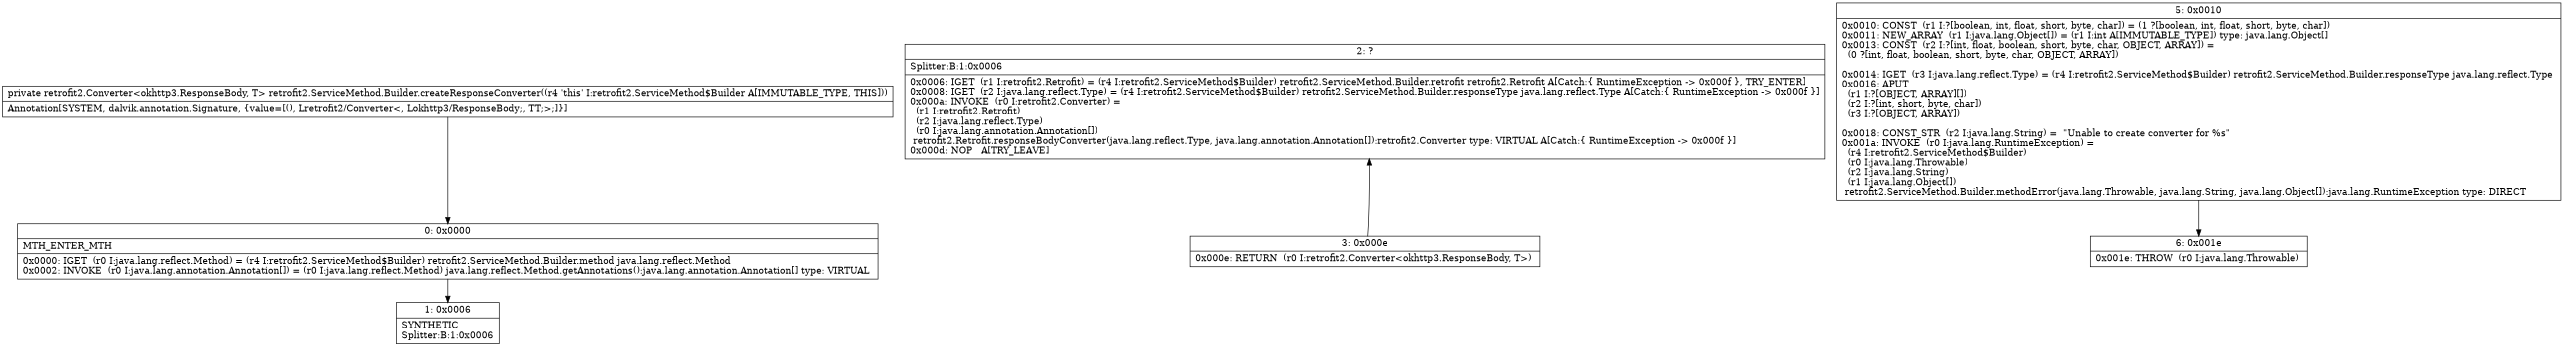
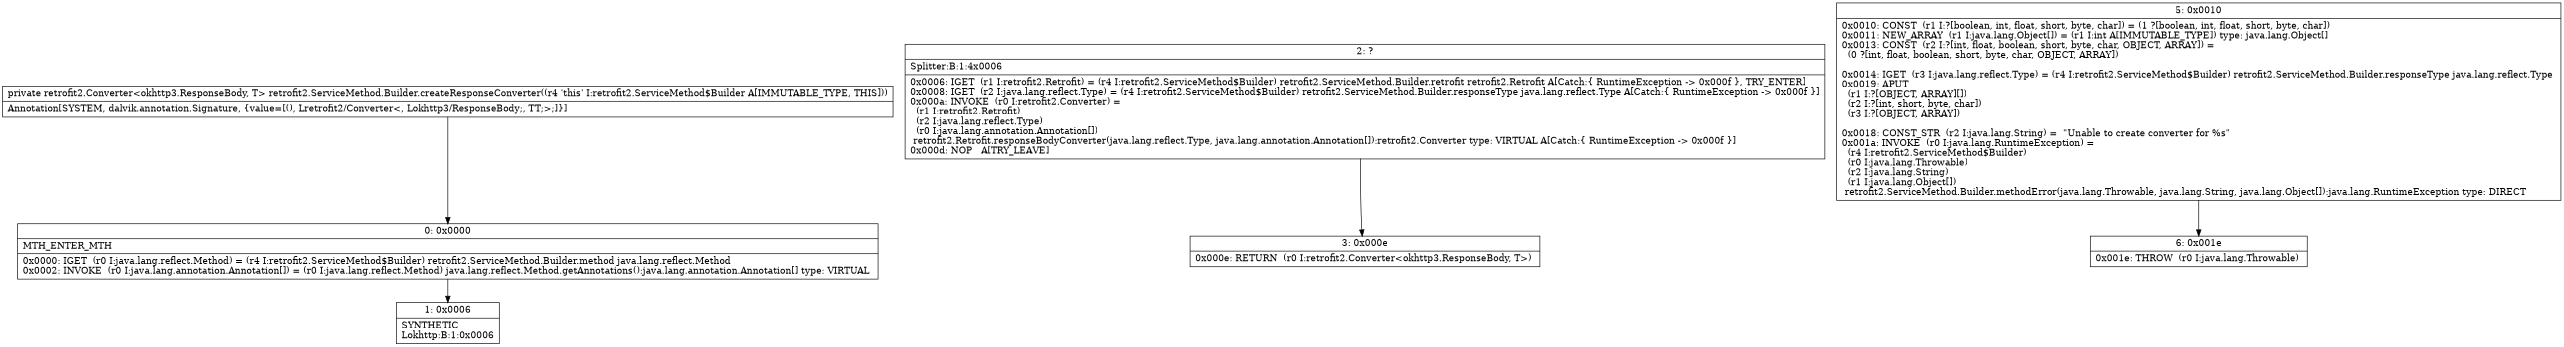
node "2: ?": text "Splitter:B:1:0x0006" -> "Splitter:B:1:4x0006"
node "5: 0x0010": text "0x0016: APUT" -> "0x0019: APUT"
edge "3: 0x000e" -> "2: ?": reversed
node "1: 0x0006": text "Splitter:B:1:0x0006" -> "Lokhttp:B:1:0x0006"
